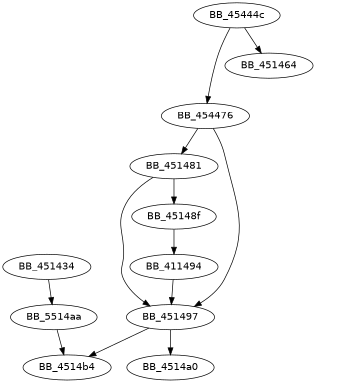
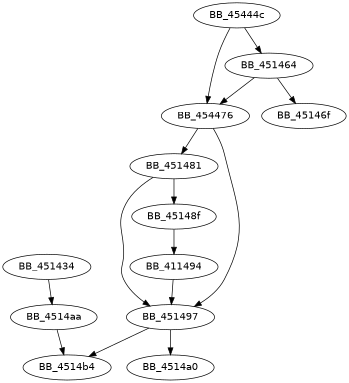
edge "BB_451464" -> "BB_454476": added
node "BB_45146f": added
node "BB_5514aa": label "BB_5514aa" -> "BB_4514aa"
